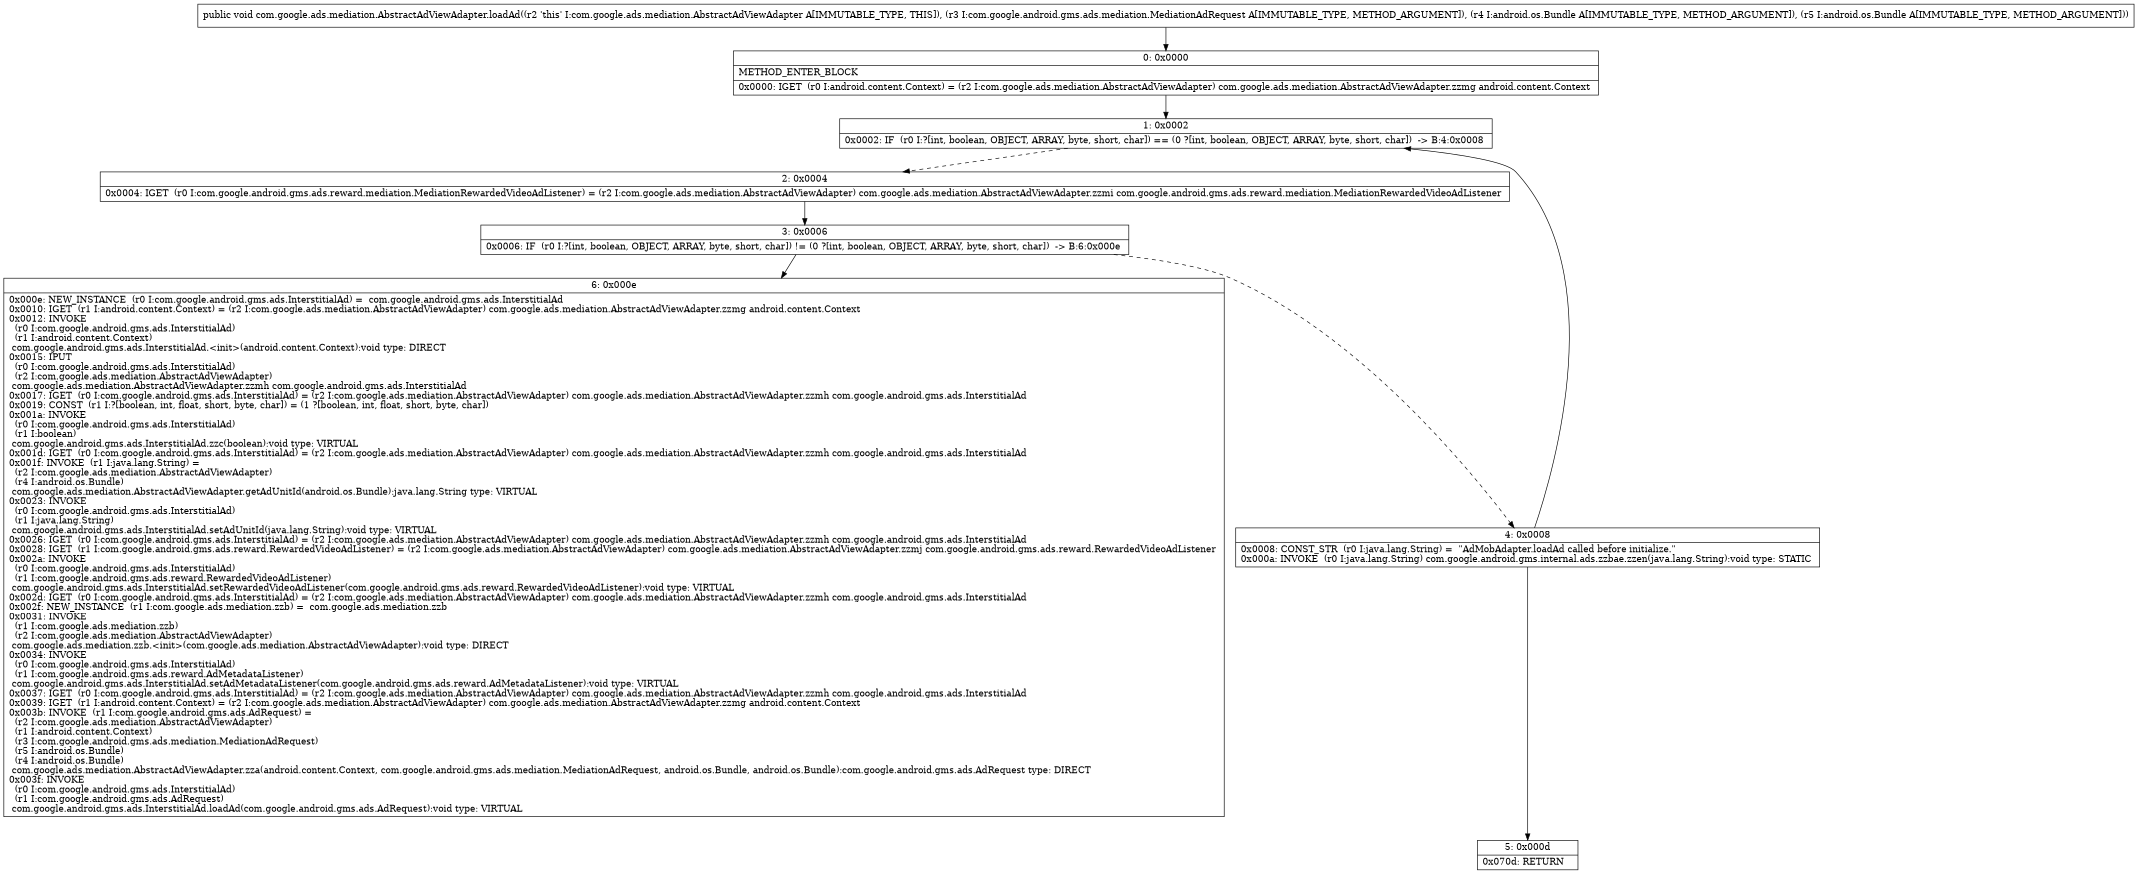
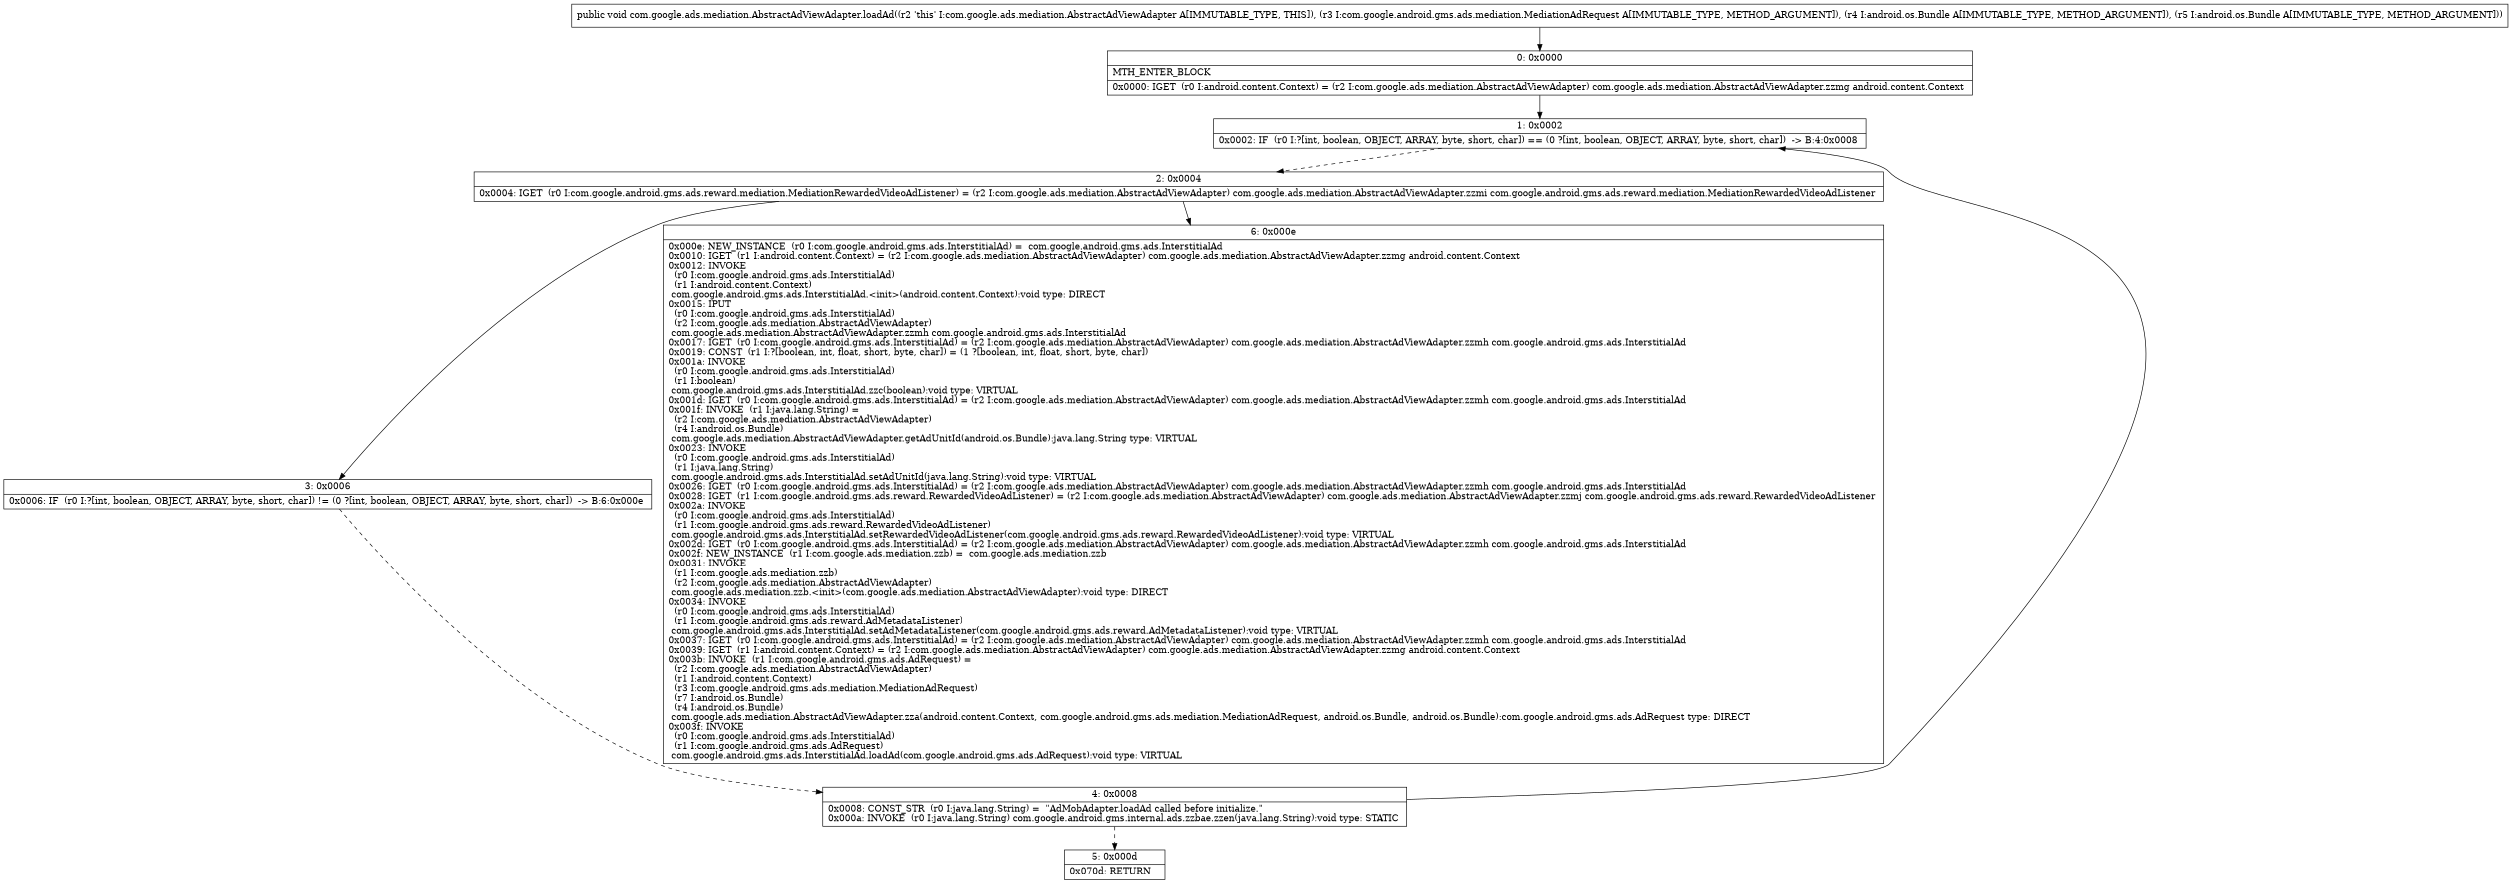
node "0: 0x0000": text "METHOD_ENTER_BLOCK" -> "MTH_ENTER_BLOCK"
edge "3: 0x0006" -> "6: 0x000e": now "2: 0x0004" -> "6: 0x000e"
edge "4: 0x0008" -> "5: 0x000d": style solid -> dashed
node "6: 0x000e": text "(r5 I:android.os.Bundle)" -> "(r7 I:android.os.Bundle)"
